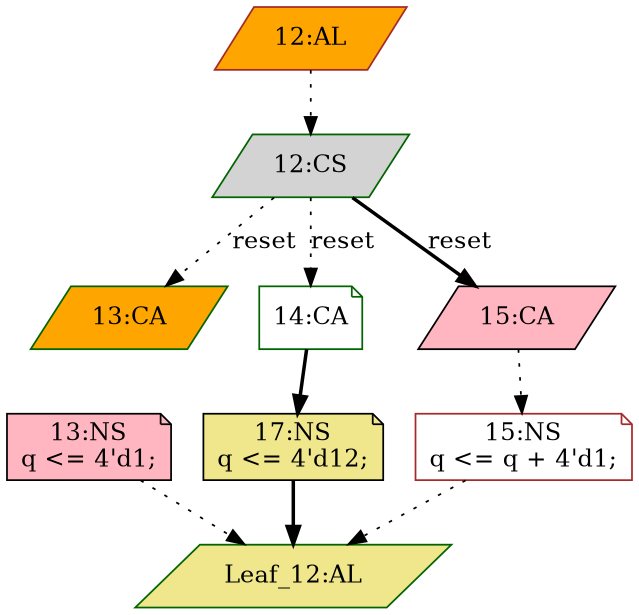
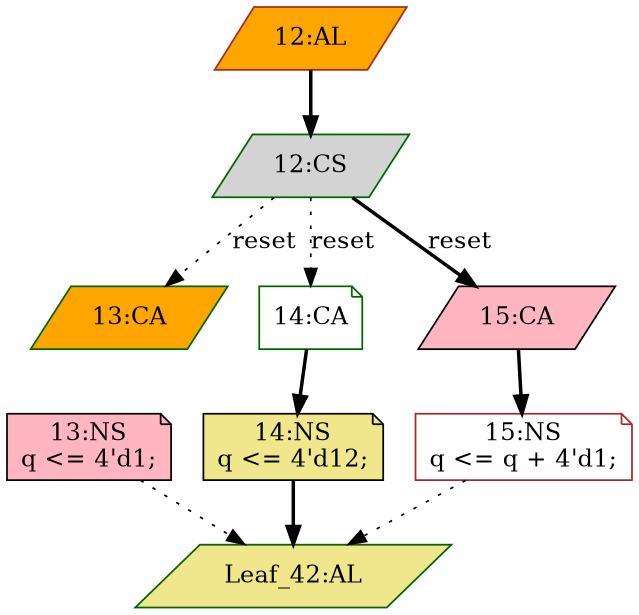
edge "12:AL" -> "12:CS": style dotted -> bold
edge "15:CA" -> "15:NS q <= q + 4'd1;": style dotted -> bold
node "17:NS q <= 4'd12;": label "17:NS q <= 4'd12;" -> "14:NS q <= 4'd12;"
node "Leaf_12:AL": label "Leaf_12:AL" -> "Leaf_42:AL"
